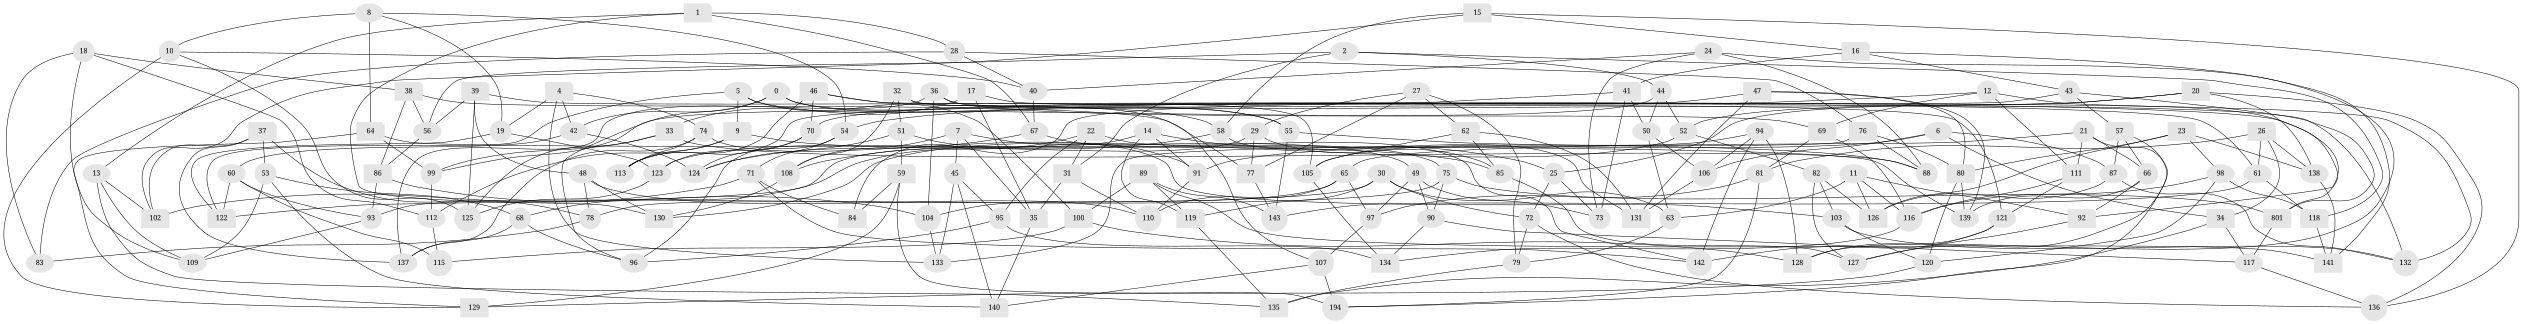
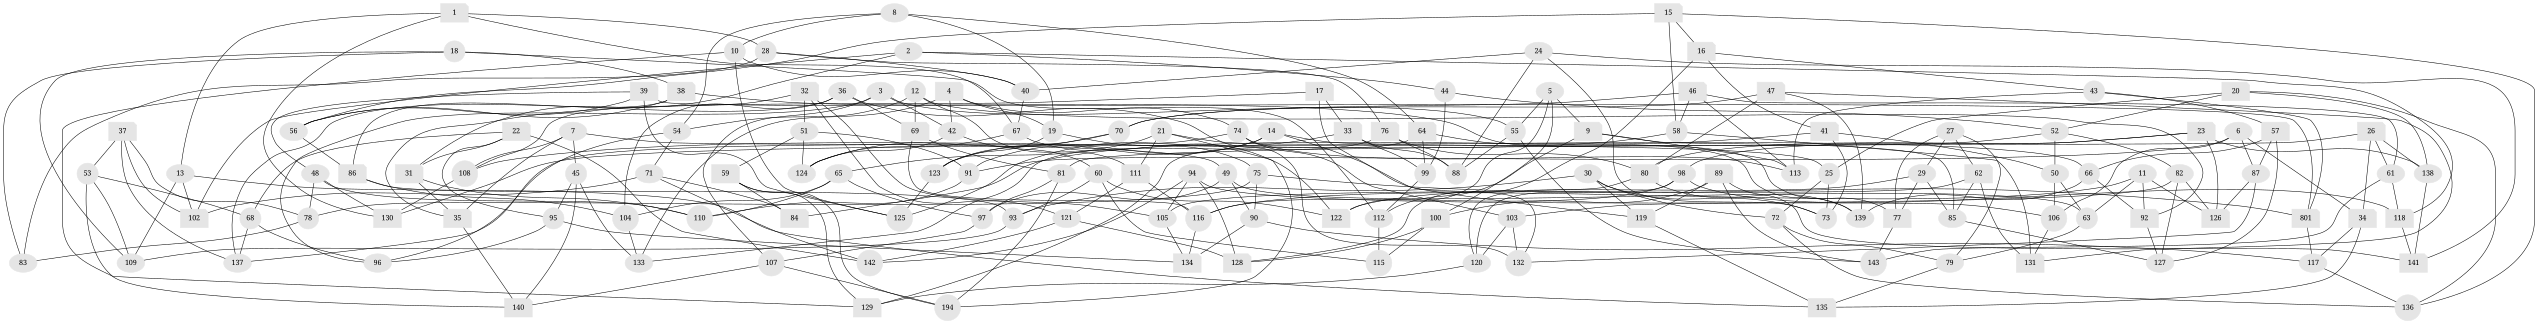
node "0": label "0" -> "3"
edge "44" -- "50": now "52" -- "50"
